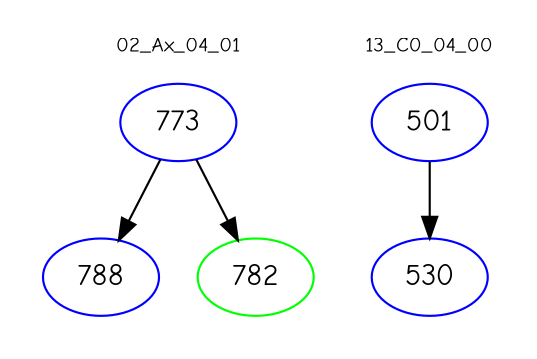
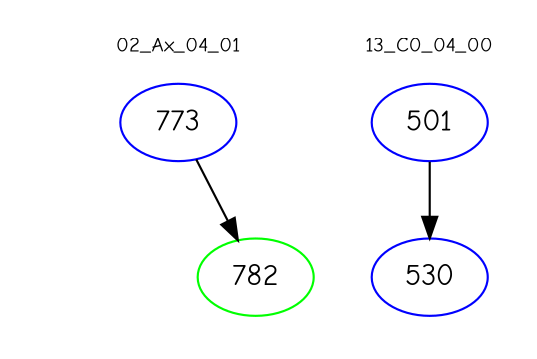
node "788": removed
